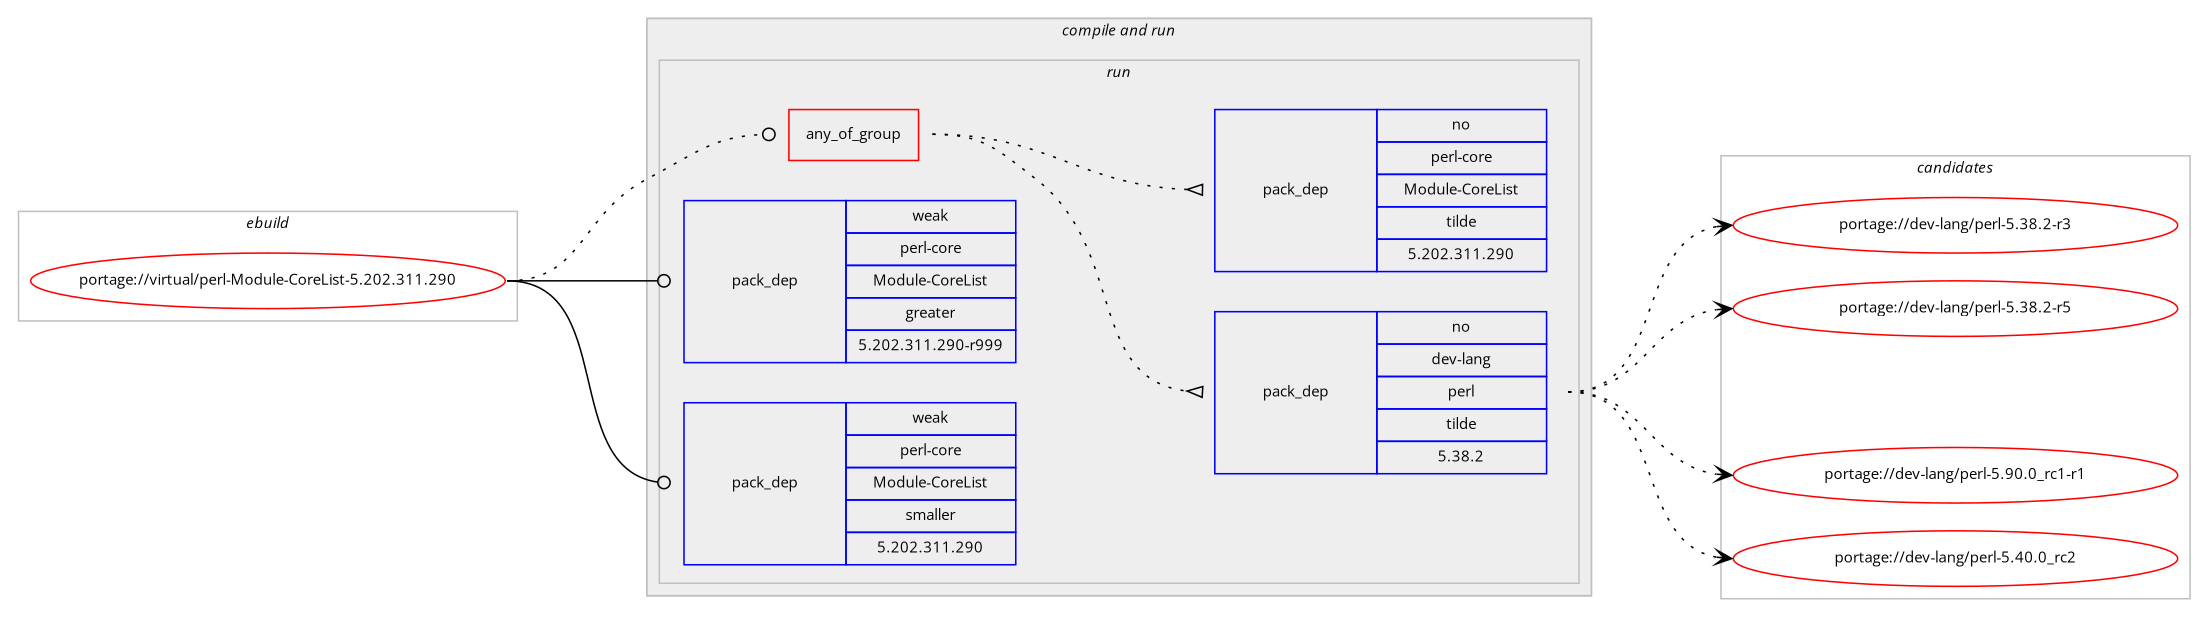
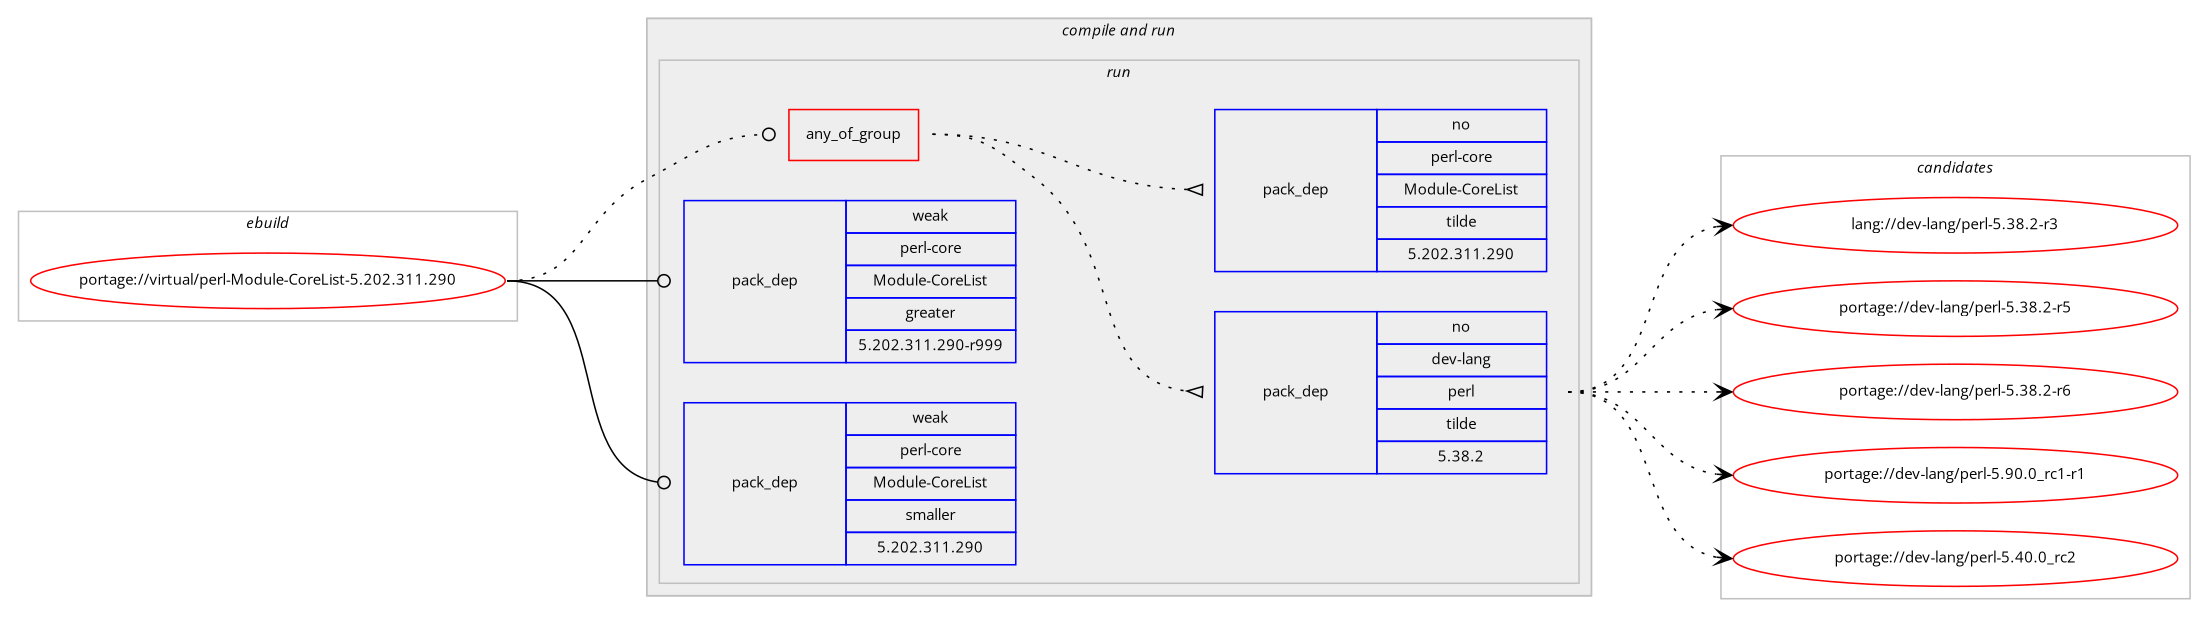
node "portage://dev-lang/perl-5.38.2-r3": label "portage://dev-lang/perl-5.38.2-r3" -> "lang://dev-lang/perl-5.38.2-r3"
node "portage://dev-lang/perl-5.38.2-r6": added
